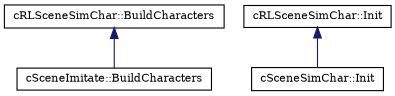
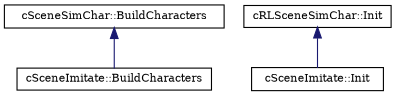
node "cRLSceneSimChar::BuildCharacters": label "cRLSceneSimChar::BuildCharacters" -> "cSceneSimChar::BuildCharacters"
node "cSceneSimChar::Init": label "cSceneSimChar::Init" -> "cSceneImitate::Init"
